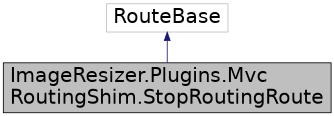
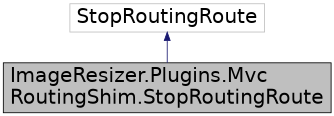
node "RouteBase": label "RouteBase" -> "StopRoutingRoute"
